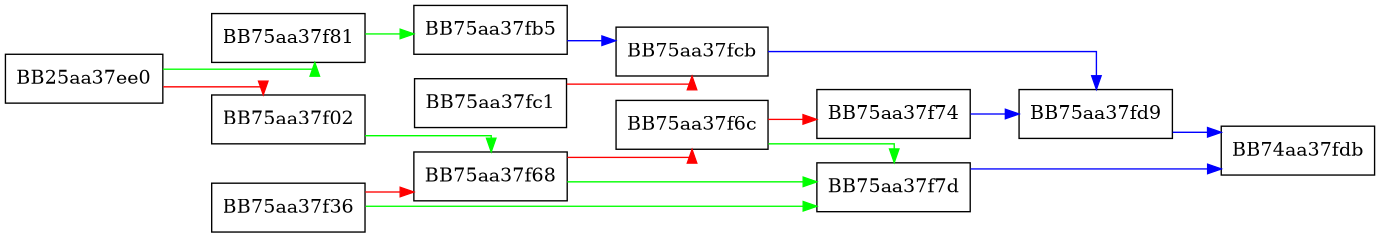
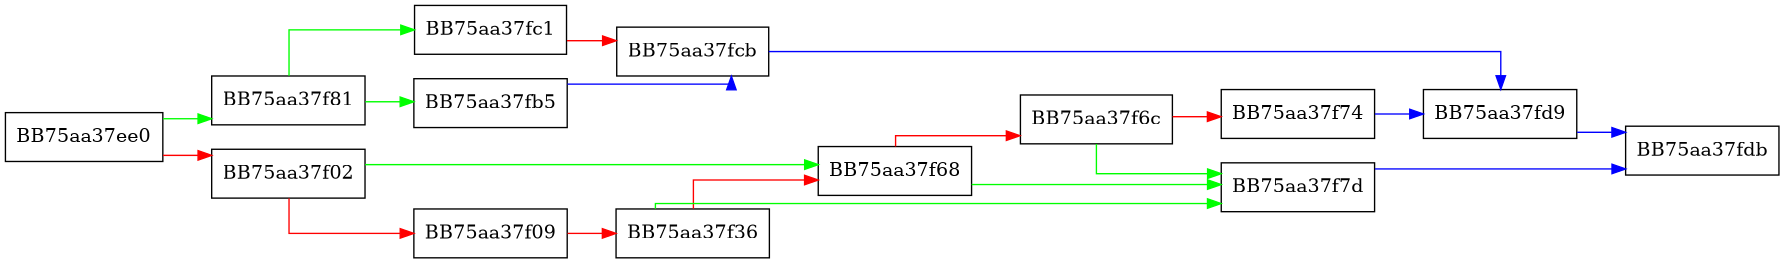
edge "BB75aa37f81" -> "BB75aa37fc1": added
node "BB25aa37ee0": label "BB25aa37ee0" -> "BB75aa37ee0"
node "BB74aa37fdb": label "BB74aa37fdb" -> "BB75aa37fdb"
node "BB75aa37f09": added
